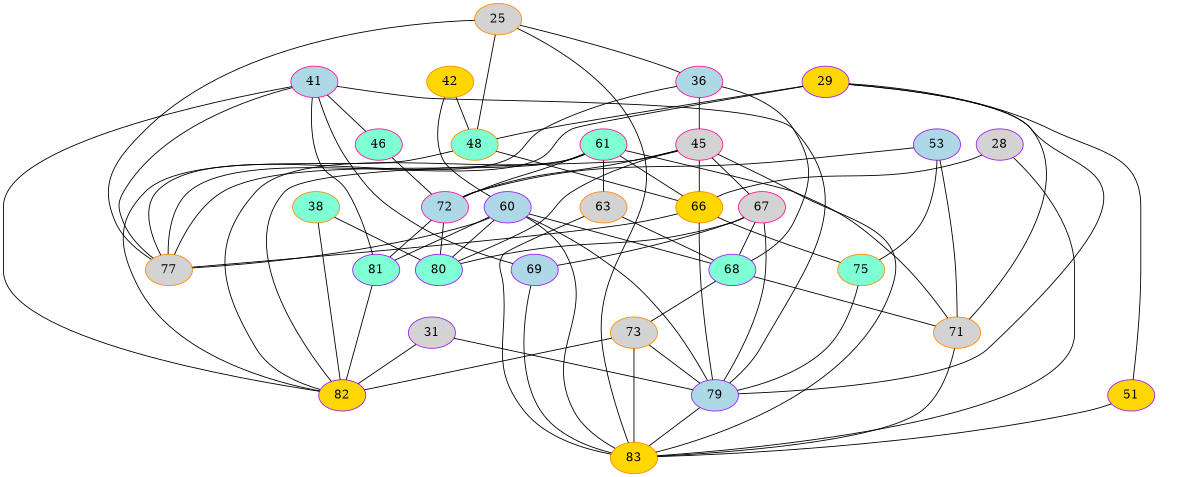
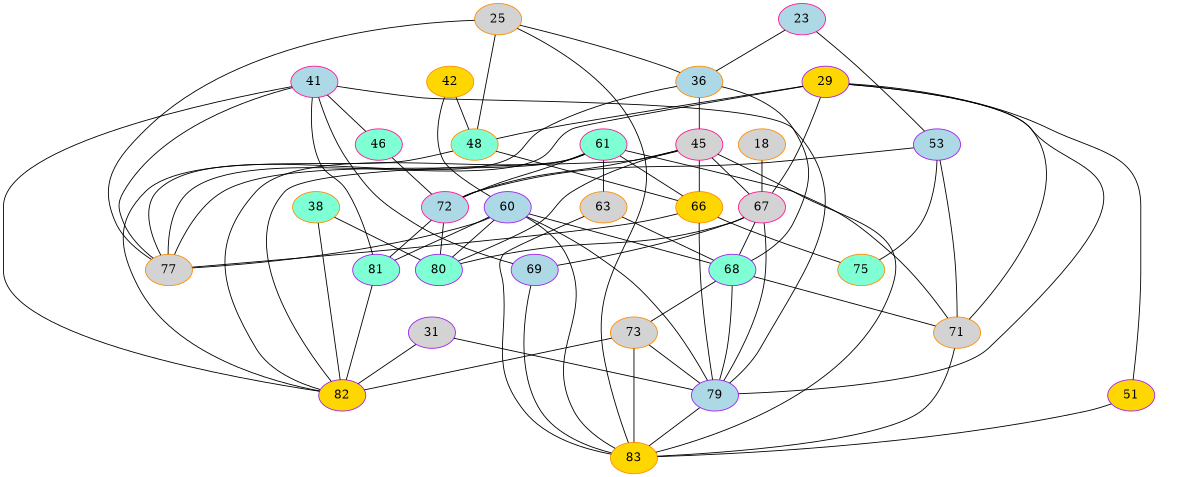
node "23": added
node "36": color deeppink -> darkorange
node "18": added
node "28": removed
edge "29" -- "67": added
edge "75" -- "79": now "68" -- "79"
